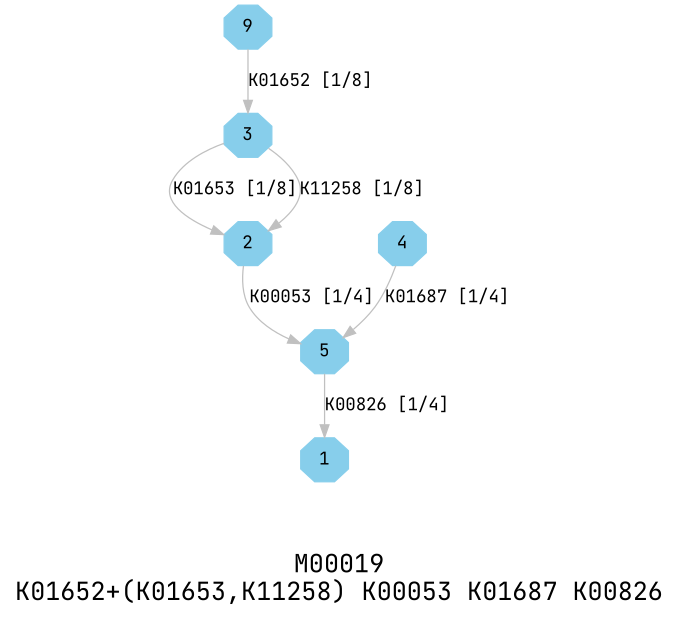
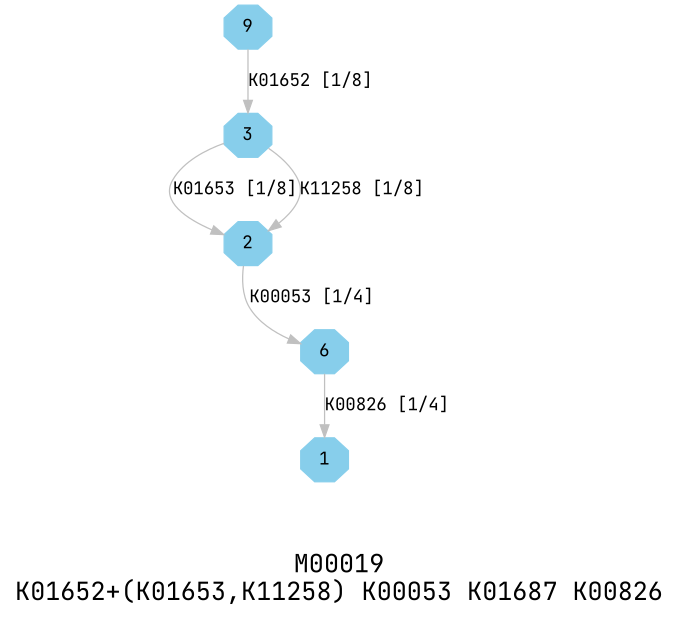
node "4": removed
node "5": label "5" -> "6"
